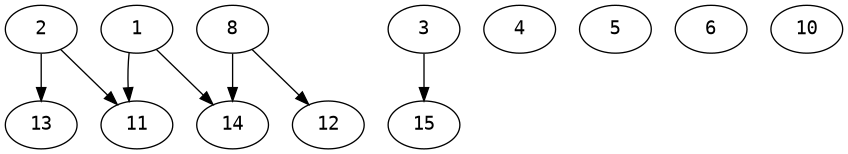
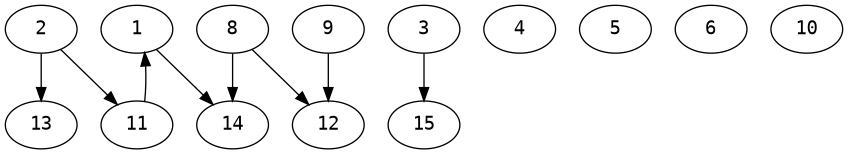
node "9": added
edge "1" -> "11": reversed
